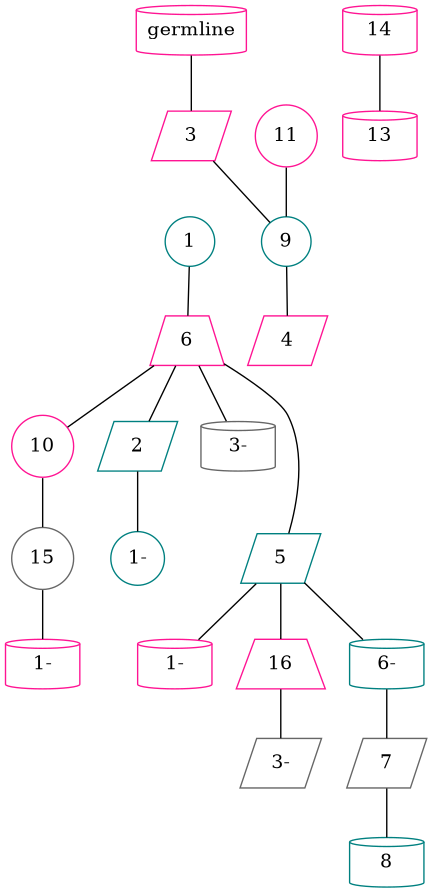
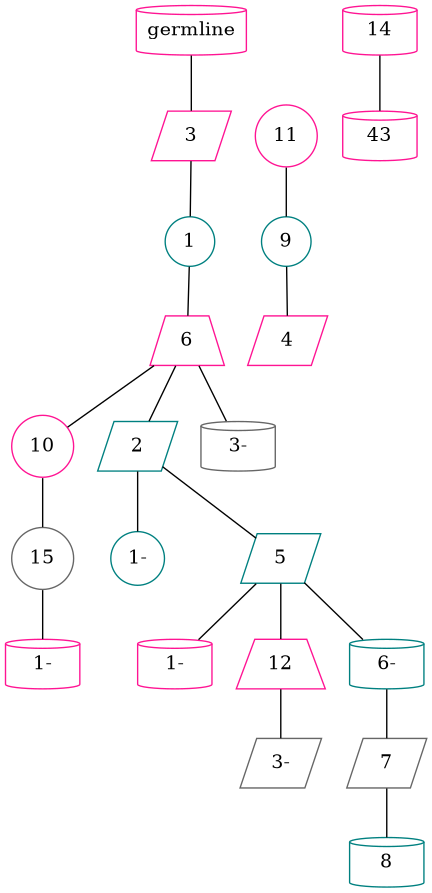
node "13": label "13" -> "43"
edge "3" -- "9": now "3" -- "1"
edge "6" -- "5": now "2" -- "5"
node "16": label "16" -> "12"
